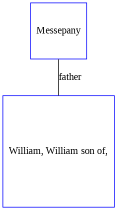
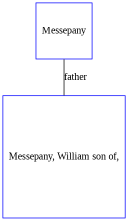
node "William, William son of,": label "William, William son of," -> "Messepany, William son of,"
